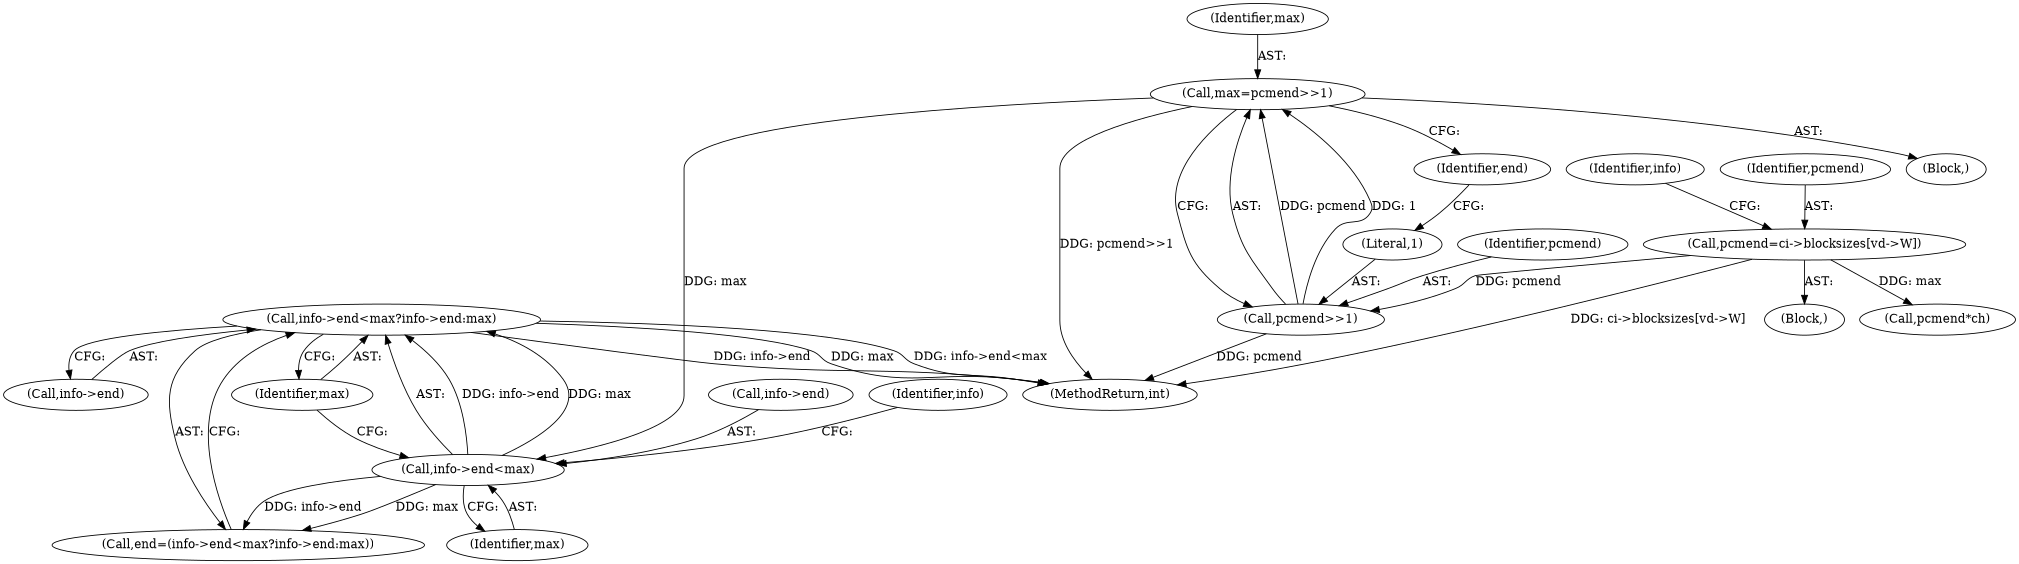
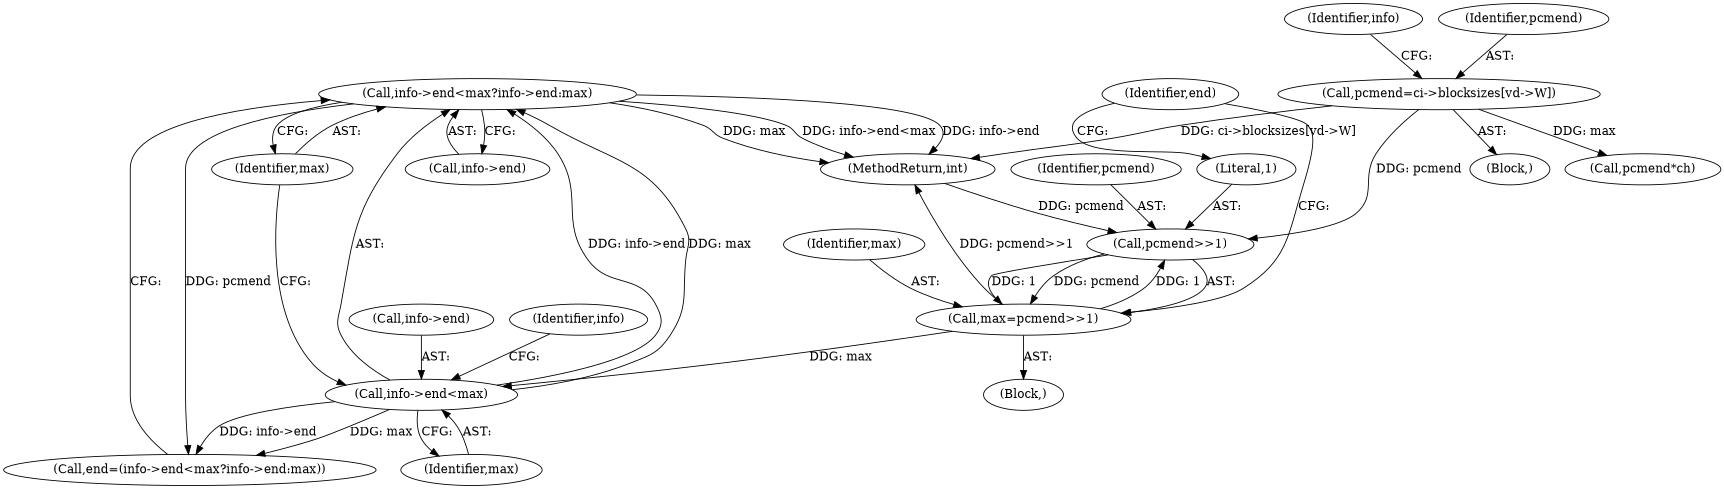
edge "(Call,max=pcmend>>1)" -> "(Identifier,end)": reversed
edge "(Call,max=pcmend>>1)" -> "(Call,pcmend>>1)": label "CFG: " -> "DDG: 1"
edge "(Call,pcmend>>1)" -> "(MethodReturn,int)": reversed
edge "(Call,info->end<max?info->end:max)" -> "(Call,end=(info->end<max?info->end:max))": label "AST: " -> "DDG: pcmend"
